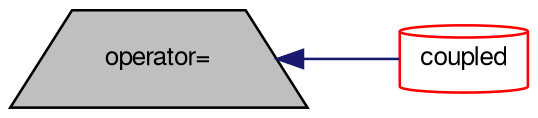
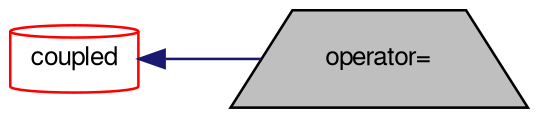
edge "coupled" -> "operator=": reversed
